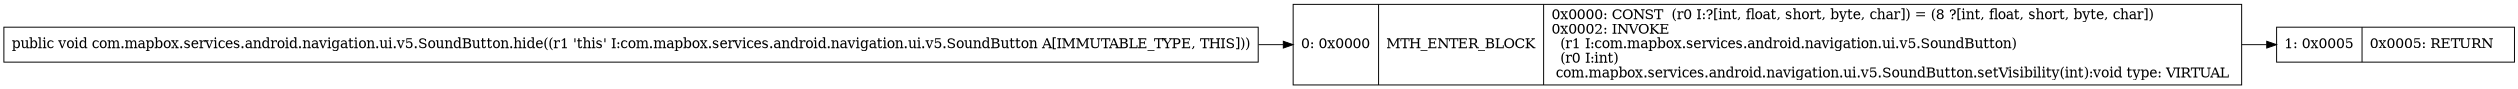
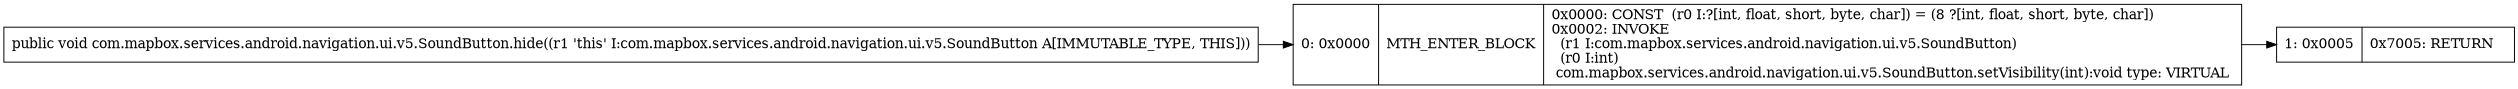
node "1: 0x0005": text "0x0005: RETURN" -> "0x7005: RETURN"
